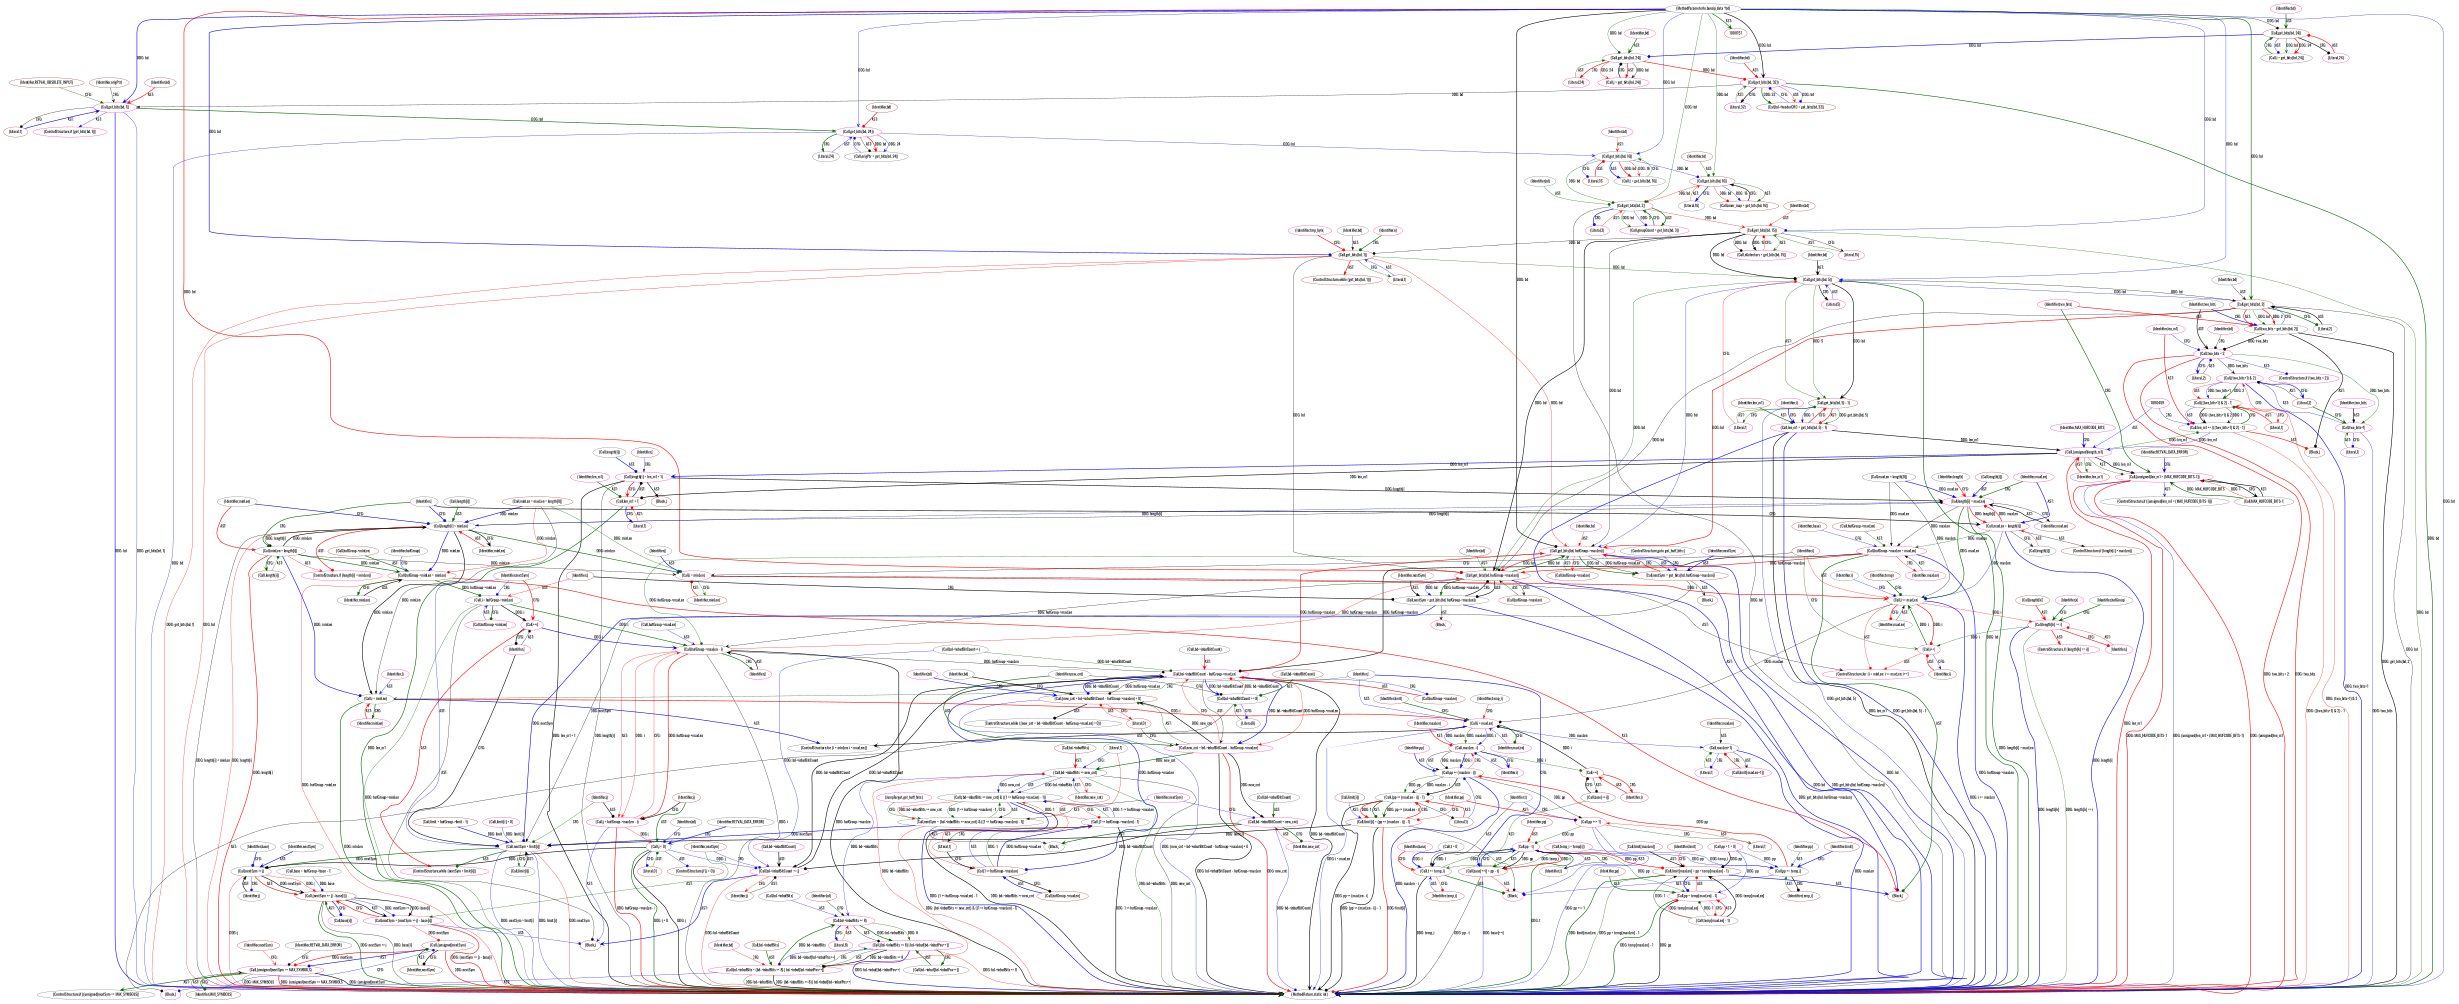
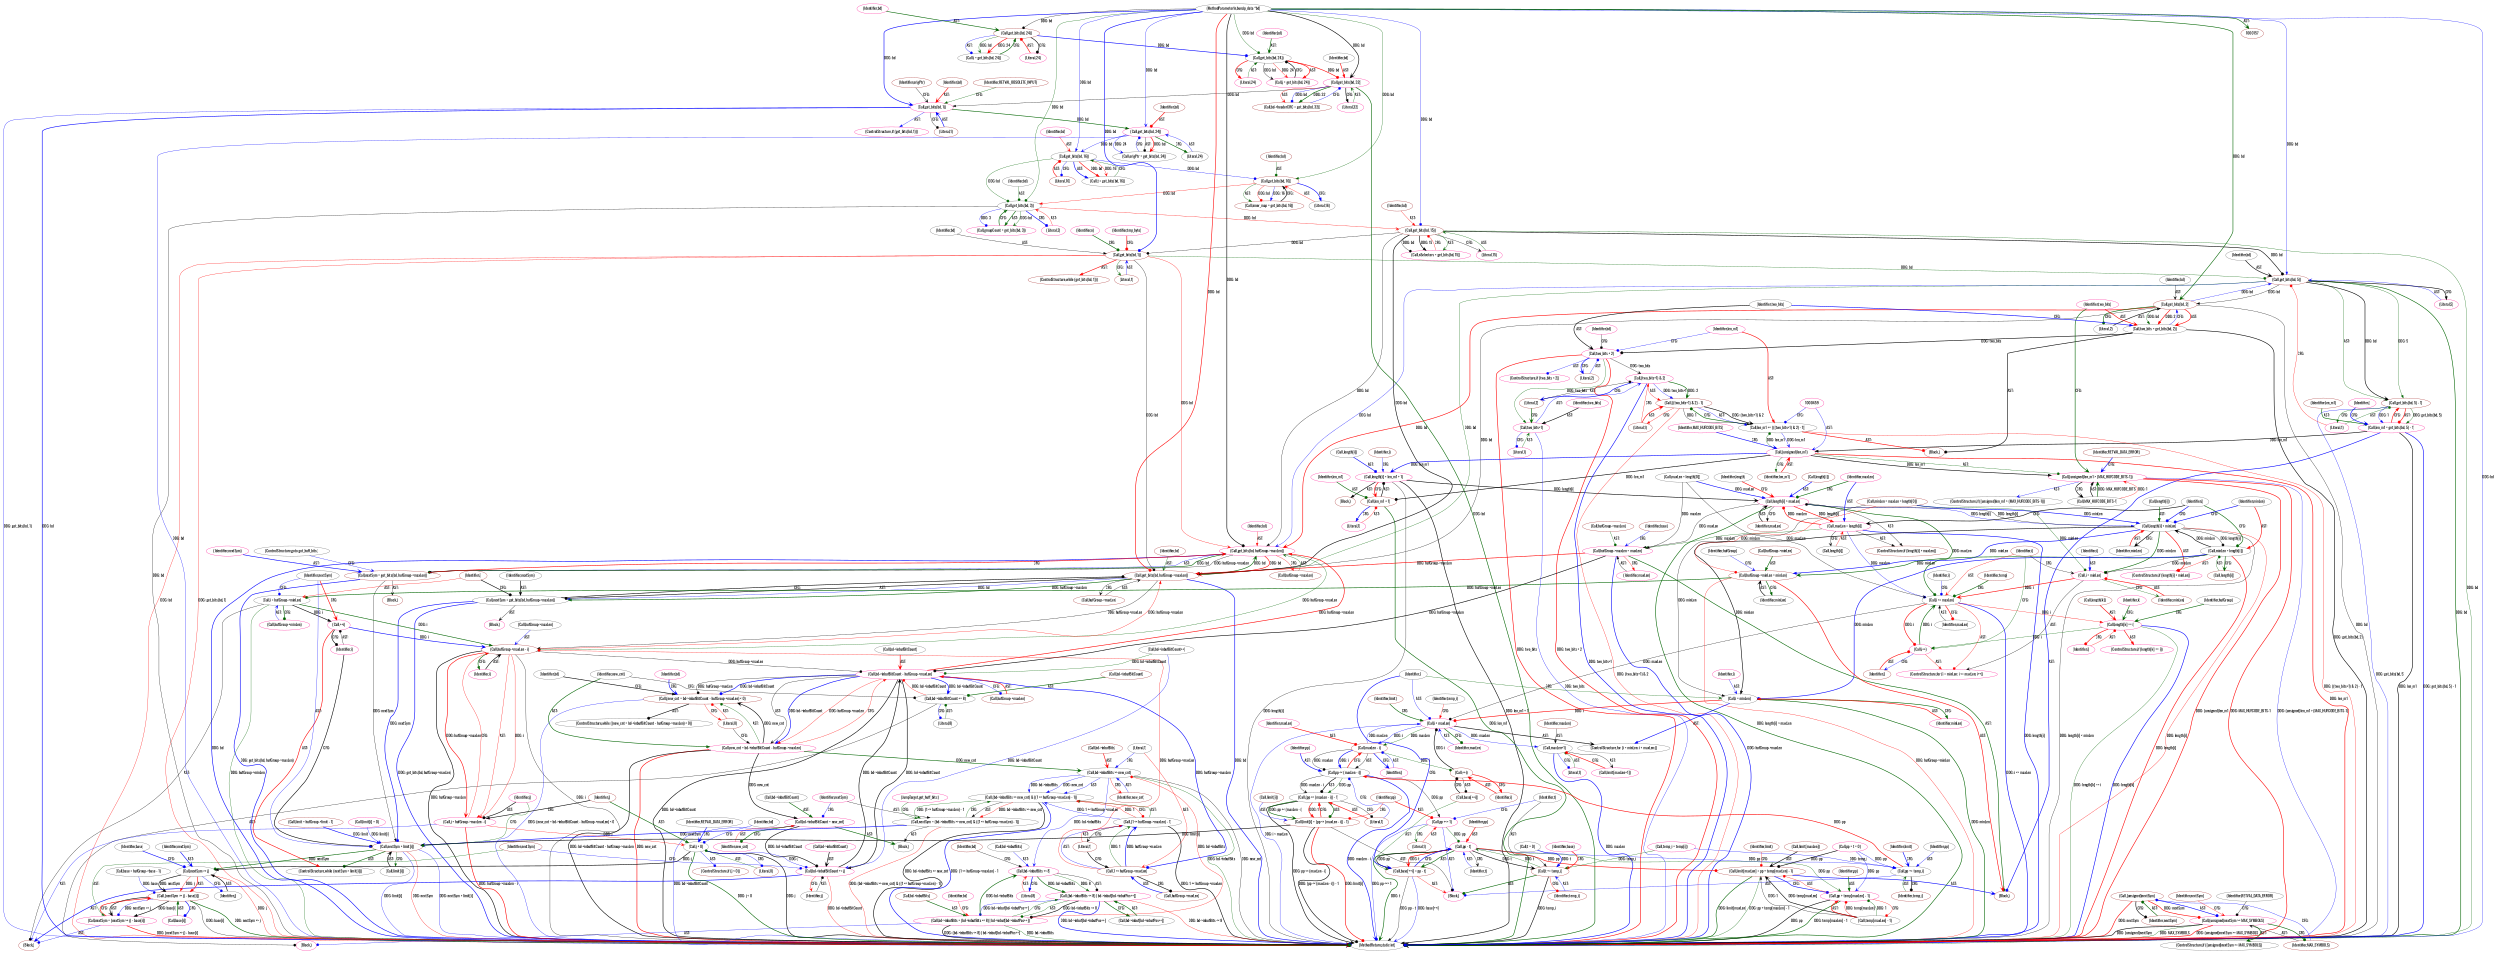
node "(Call,(unsigned)length_m1)": label "(Call,(unsigned)length_m1)" -> "(Call,(unsigned)len_m1)"
edge "(Call,length[i] > maxLen)" -> "(ControlStructure,if (length[i] > maxLen))": added, label "AST:"
edge "(Call,1 << hufGroup->maxLen)" -> "(Call,hufGroup->maxLen - i)": added, label "DDG: hufGroup->maxLen"
edge "(Call,pp << (maxLen - i))" -> "(Call,maxLen - i)": style solid -> bold
node "(ControlStructure,while (nextSym > limit[i]))": color deeppink -> gray40
edge "(Call,nextSym = (nextSym >> j) - base[i])" -> "(Call,(unsigned)nextSym)": removed, label "DDG: nextSym"
